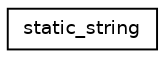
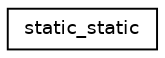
node "static_string": label "static_string" -> "static_static"
